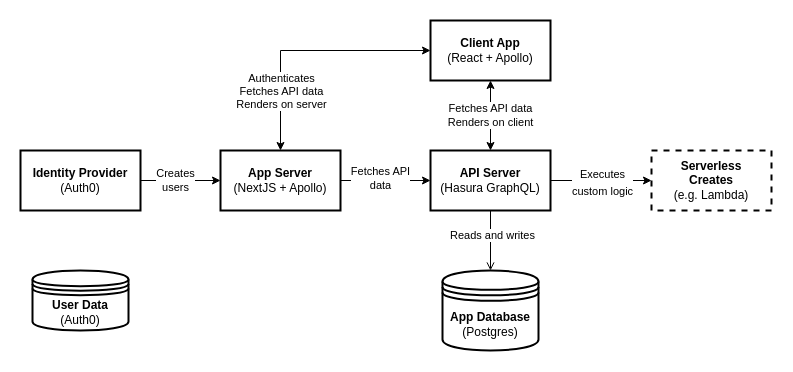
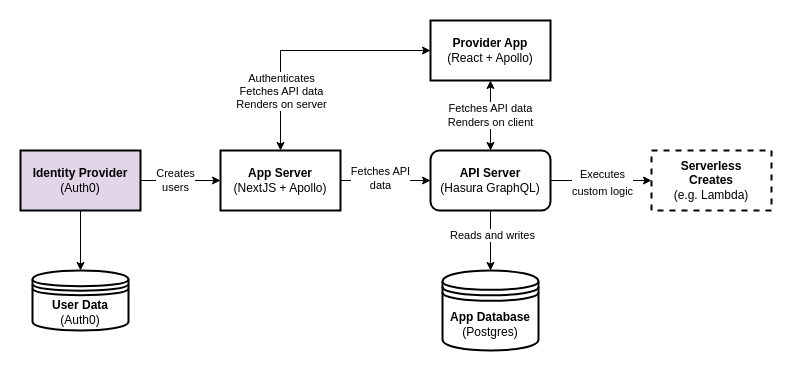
node "Client App (React + Apollo)": label "Client App (React + Apollo)" -> "Provider App (React + Apollo)"
node "Identity Provider (Auth0)": fillcolor #ffffff -> #e1d5e7
node "API Server (Hasura GraphQL)": shape rectangle -> rounded rectangle
edge "Identity Provider (Auth0)" -> "User Data (Auth0)": added
edge "API Server (Hasura GraphQL)" -> "App Database (Postgres)": arrowhead open -> classic
